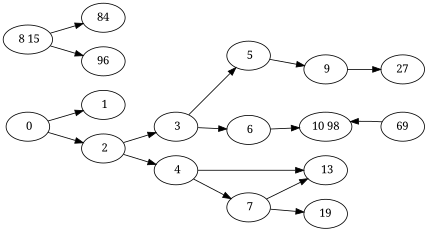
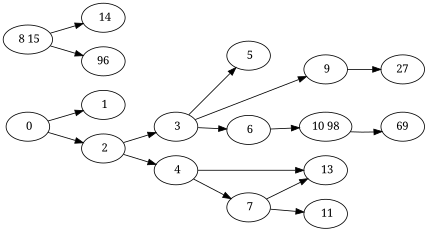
node "84": label "84" -> "14"
edge "5" -> "9": now "3" -> "9"
edge "69" -> "10 98": reversed
node "19": label "19" -> "11"
